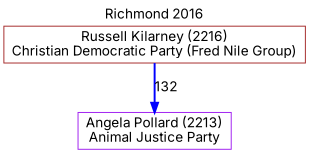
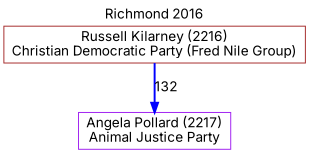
node "Angela Pollard (2213) Animal Justice Party": label "Angela Pollard (2213) Animal Justice Party" -> "Angela Pollard (2217) Animal Justice Party"
